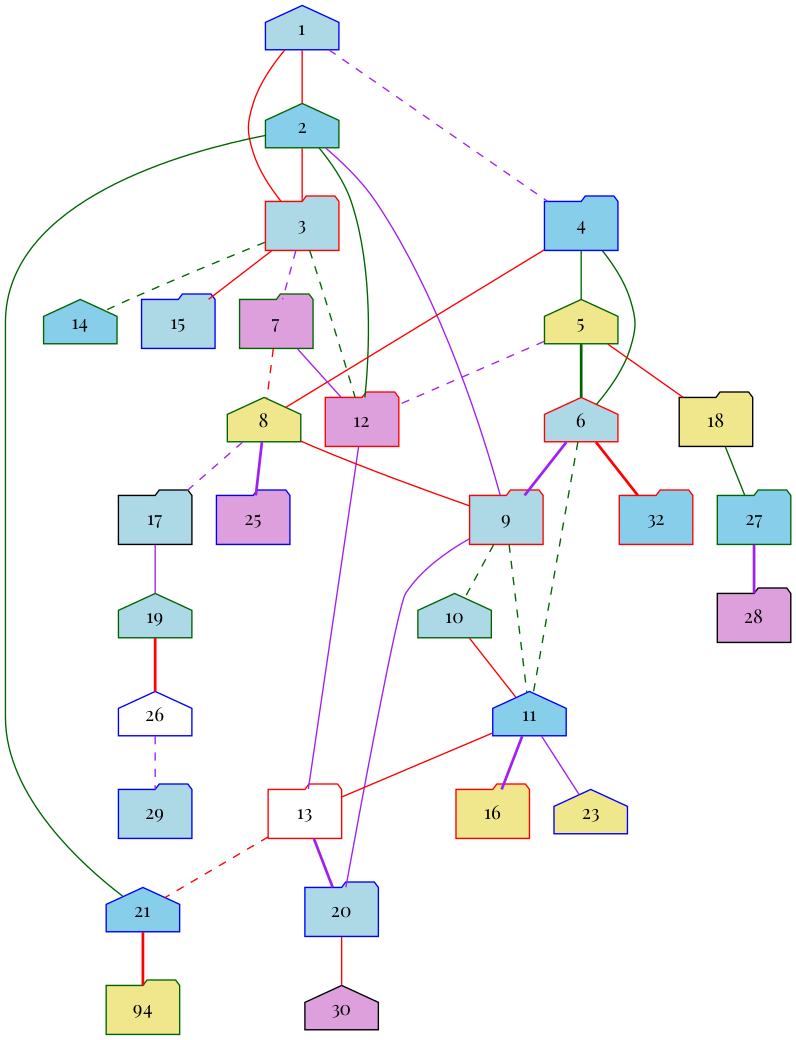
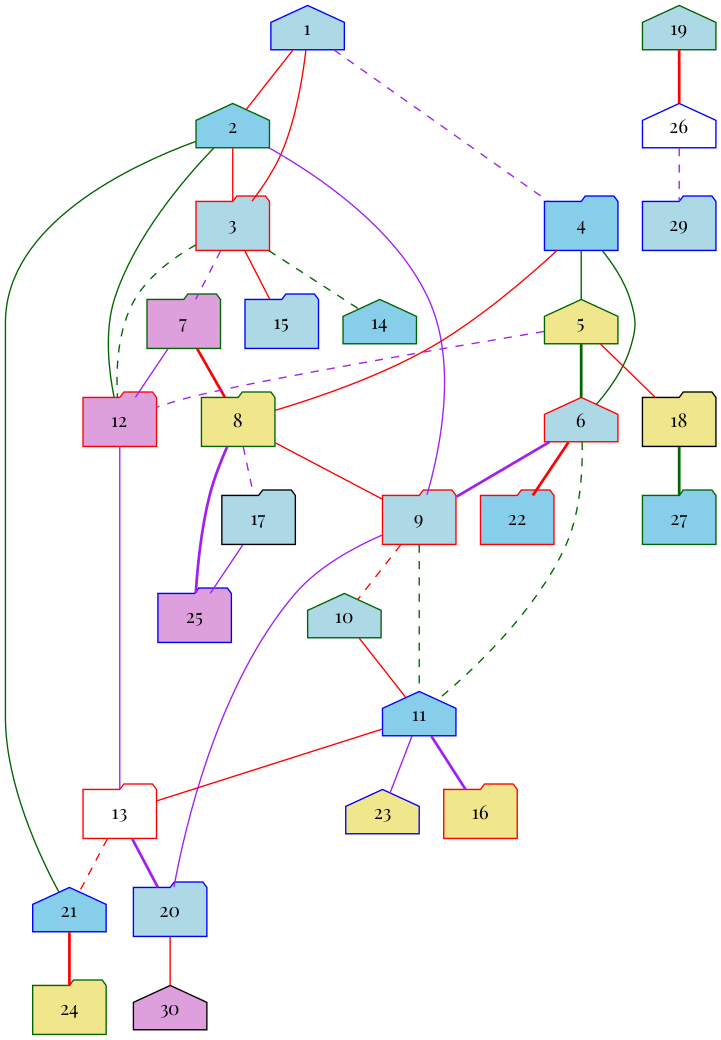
edge "7" -- "8": style dashed -> bold
node "8": shape house -> folder
edge "18" -- "27": style solid -> bold
node "32": label "32" -> "22"
edge "17" -- "19": now "17" -- "25"
edge "9" -- "10": color darkgreen -> red
node "28": removed
node "94": label "94" -> "24"
